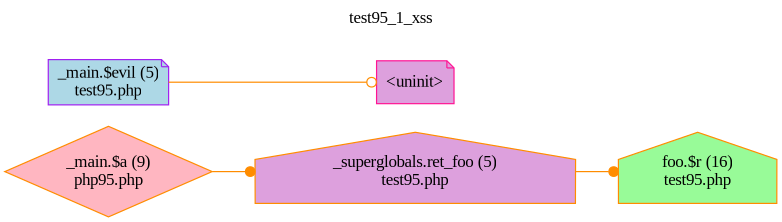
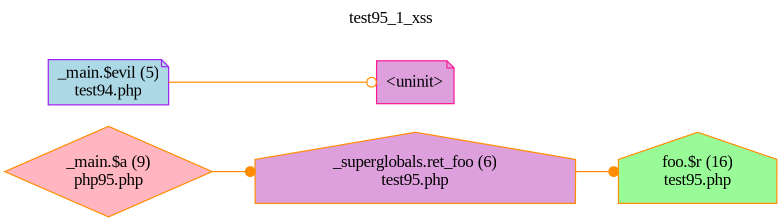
node "_main.$evil (5) test95.php": label "_main.$evil (5) test95.php" -> "_main.$evil (5) test94.php"
node "_superglobals.ret_foo (5) test95.php": label "_superglobals.ret_foo (5) test95.php" -> "_superglobals.ret_foo (6) test95.php"
